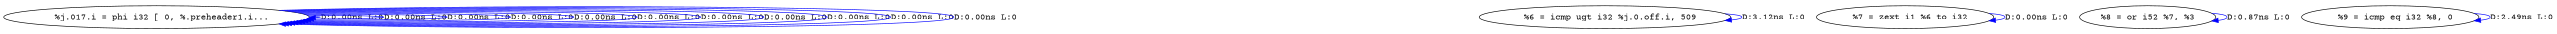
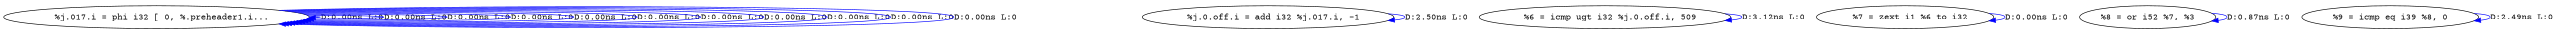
node "%j.0.off.i = add i32 %j.017.i, -1": added
node "%9 = icmp eq i32 %8, 0": label "%9 = icmp eq i32 %8, 0" -> "%9 = icmp eq i39 %8, 0"
